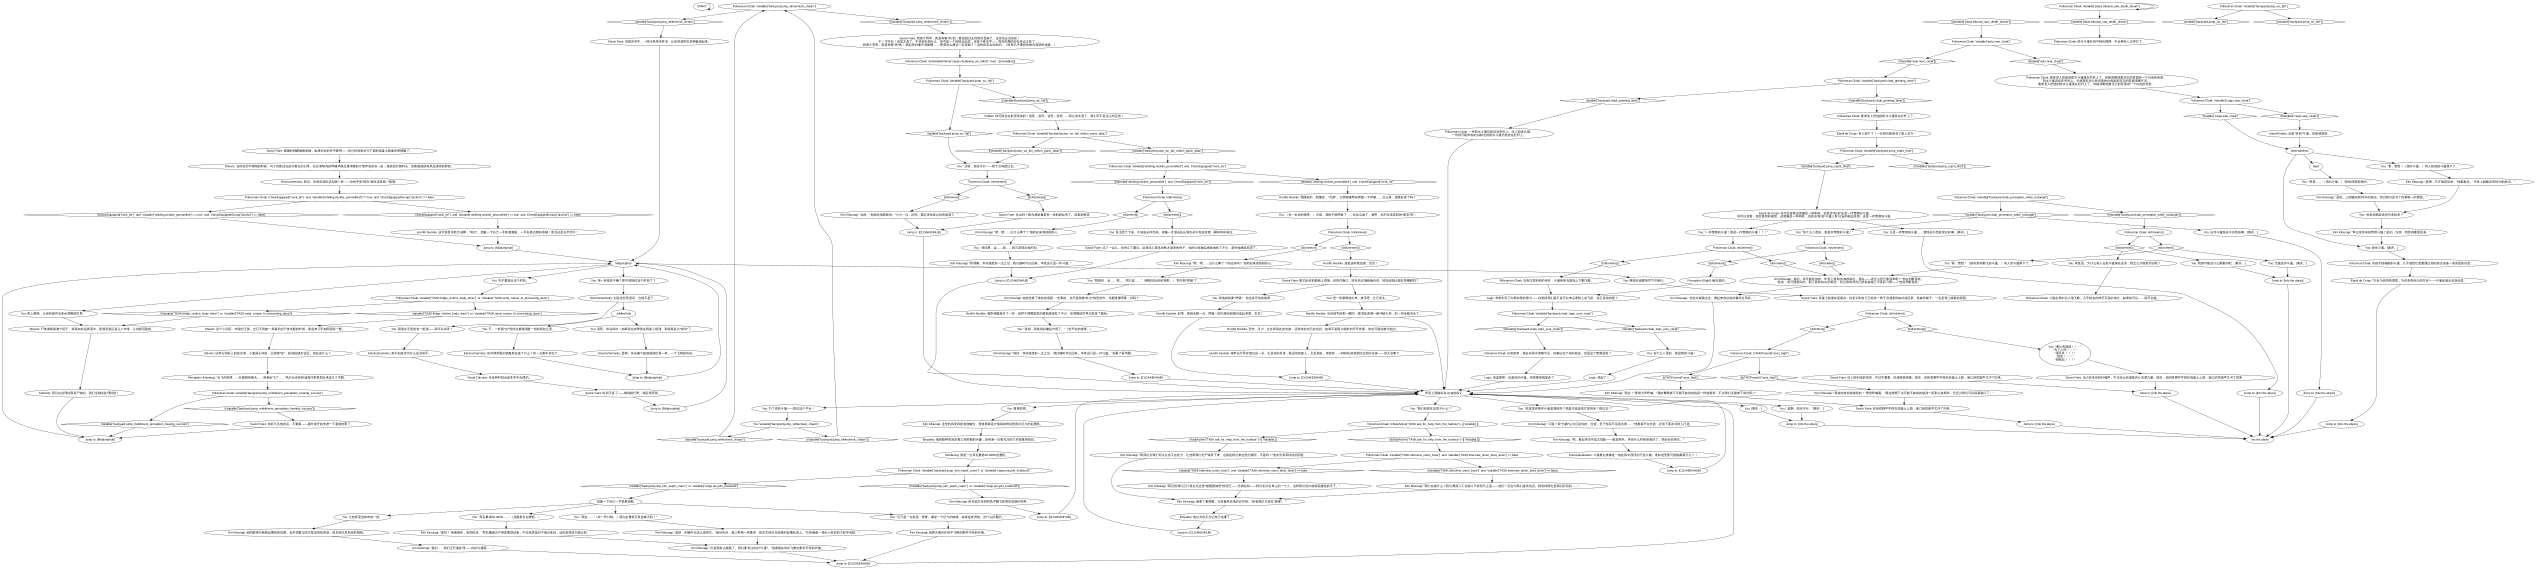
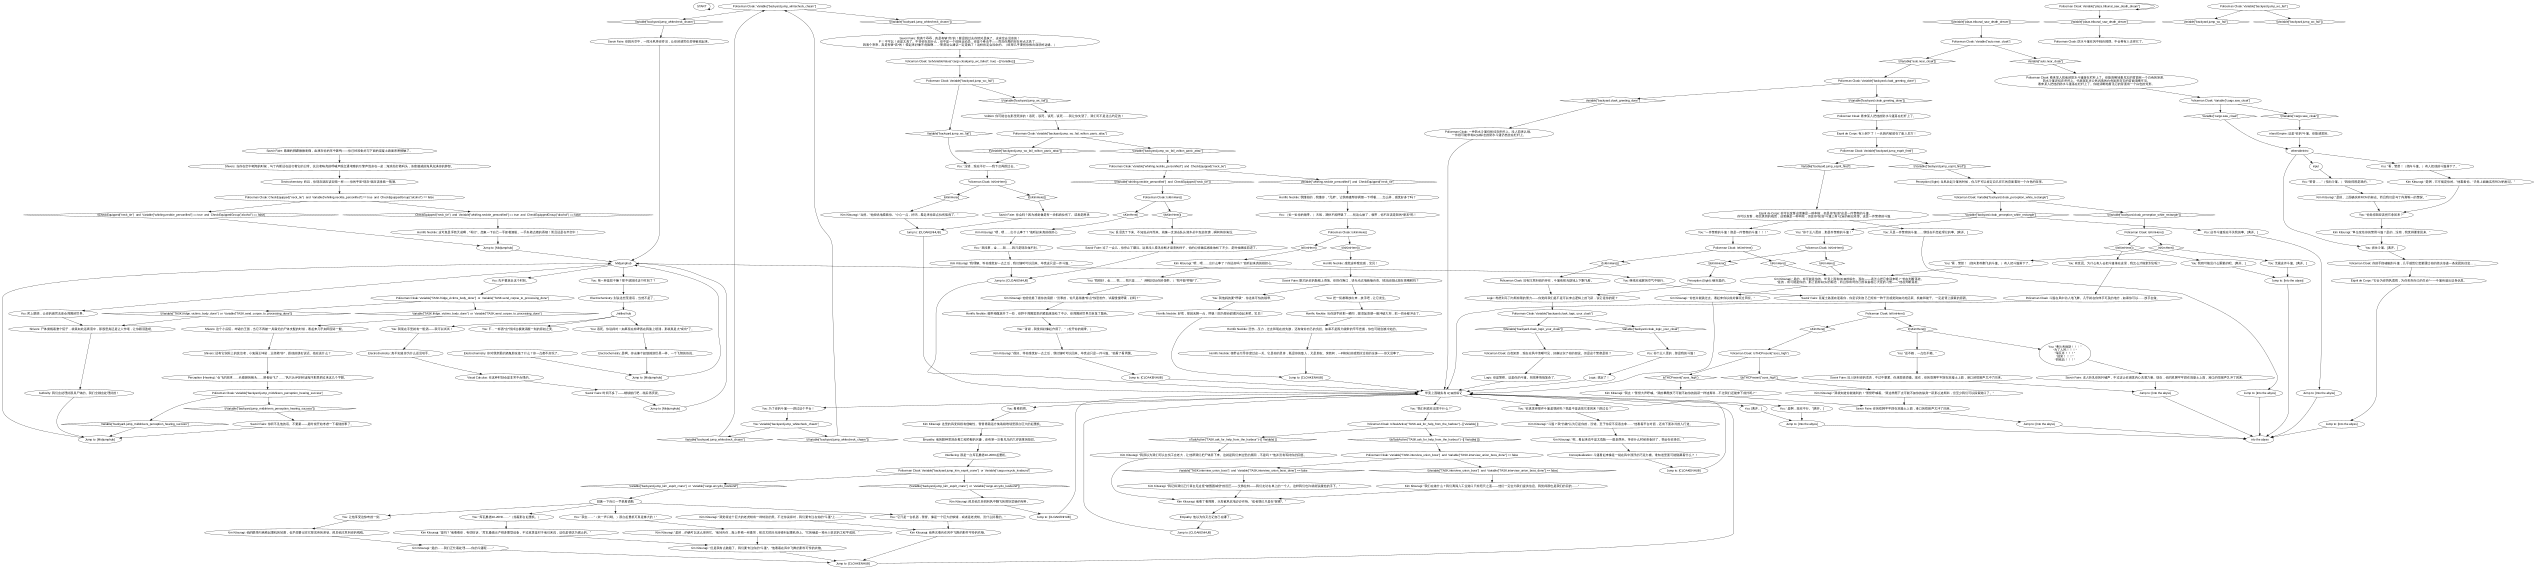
node "Perception (Sight): 当风吹起斗篷的时候，你几乎可以肯定自己在它的背面看到一个白色的矩形。": added
edge "Electrochemistry: 别说这些荒唐话，当然不是了。" -> "You: 我现在手里就有一瓶酒——我可以试试！": now "Untitled hub" -> "You: 我现在手里就有一瓶酒——我可以试试！"
edge "You: 不，一杯酒*会*毁掉这极致清醒一刻的原始之美。" -> "Electrochemistry: 你对我亲爱的酒鬼朋友做了什么？你一点都不好玩了。": removed
edge "Horrific Necktie: 当你放手的那一瞬间，眼泪如浪潮一般冲破大坝，把一切全都冲走了。" -> "毕竟上面确实有RCM的标记": now "Policeman Cloak: 斗篷在风中动人地飞舞。几乎就在你伸手可及的地方，如果你可以……放手去做。" -> "毕竟上面确实有RCM的标记"
node "You: “还不赖，一点也不赖。”": added
node "Kim Kitsuragi: “我觉得这个巨大的老虎钳有一种特别的美。不过你说得对，我们要专注在你的*斗篷*上……”": added
